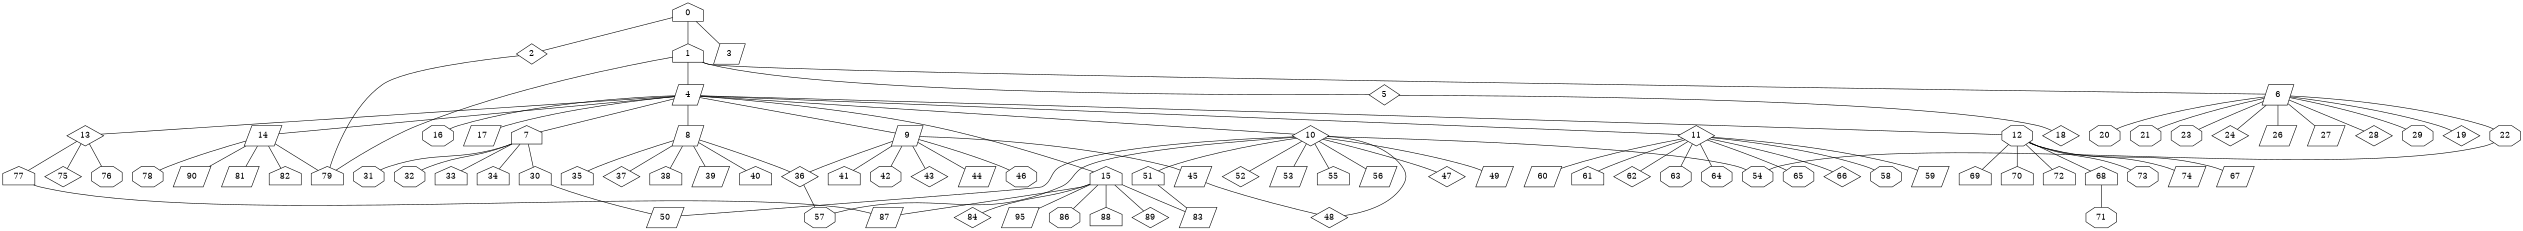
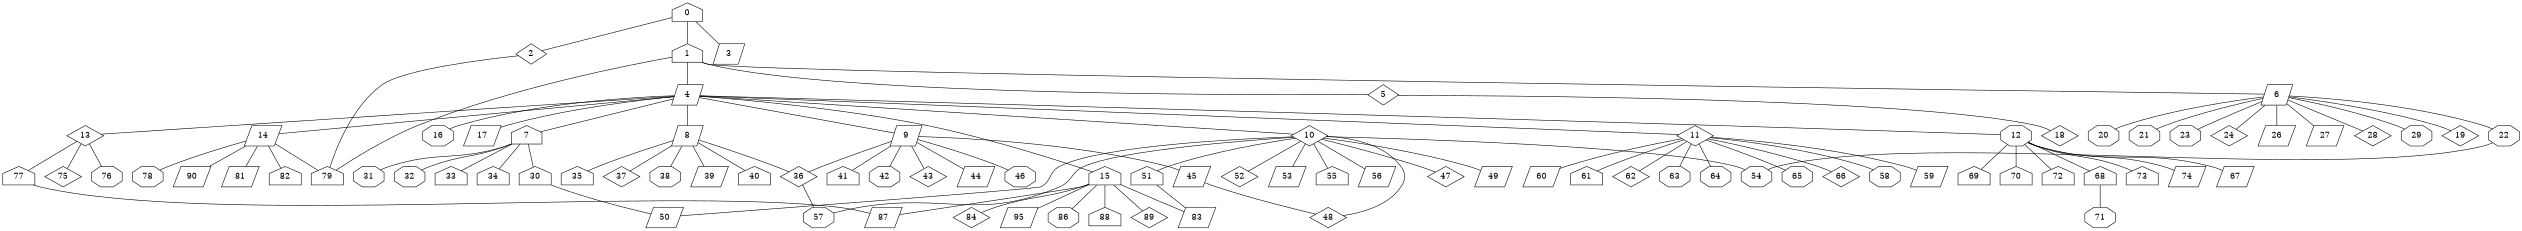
node "38": shape house -> octagon
node "73": shape octagon -> house
